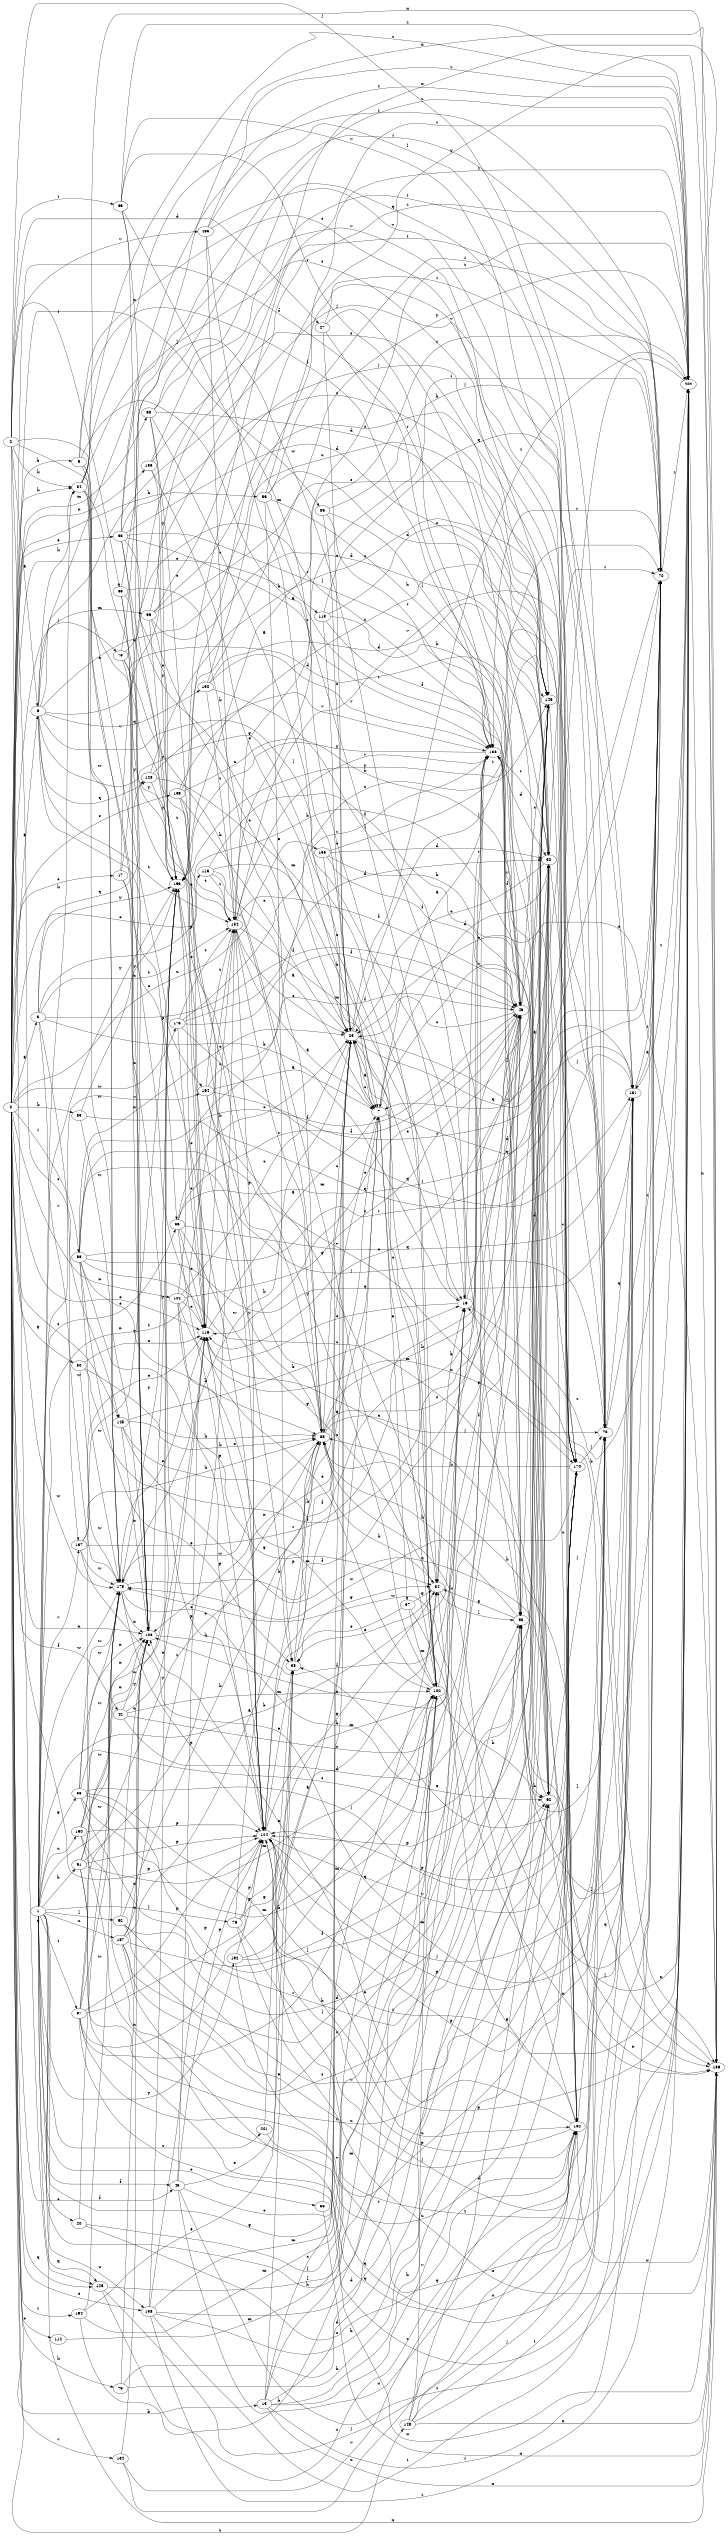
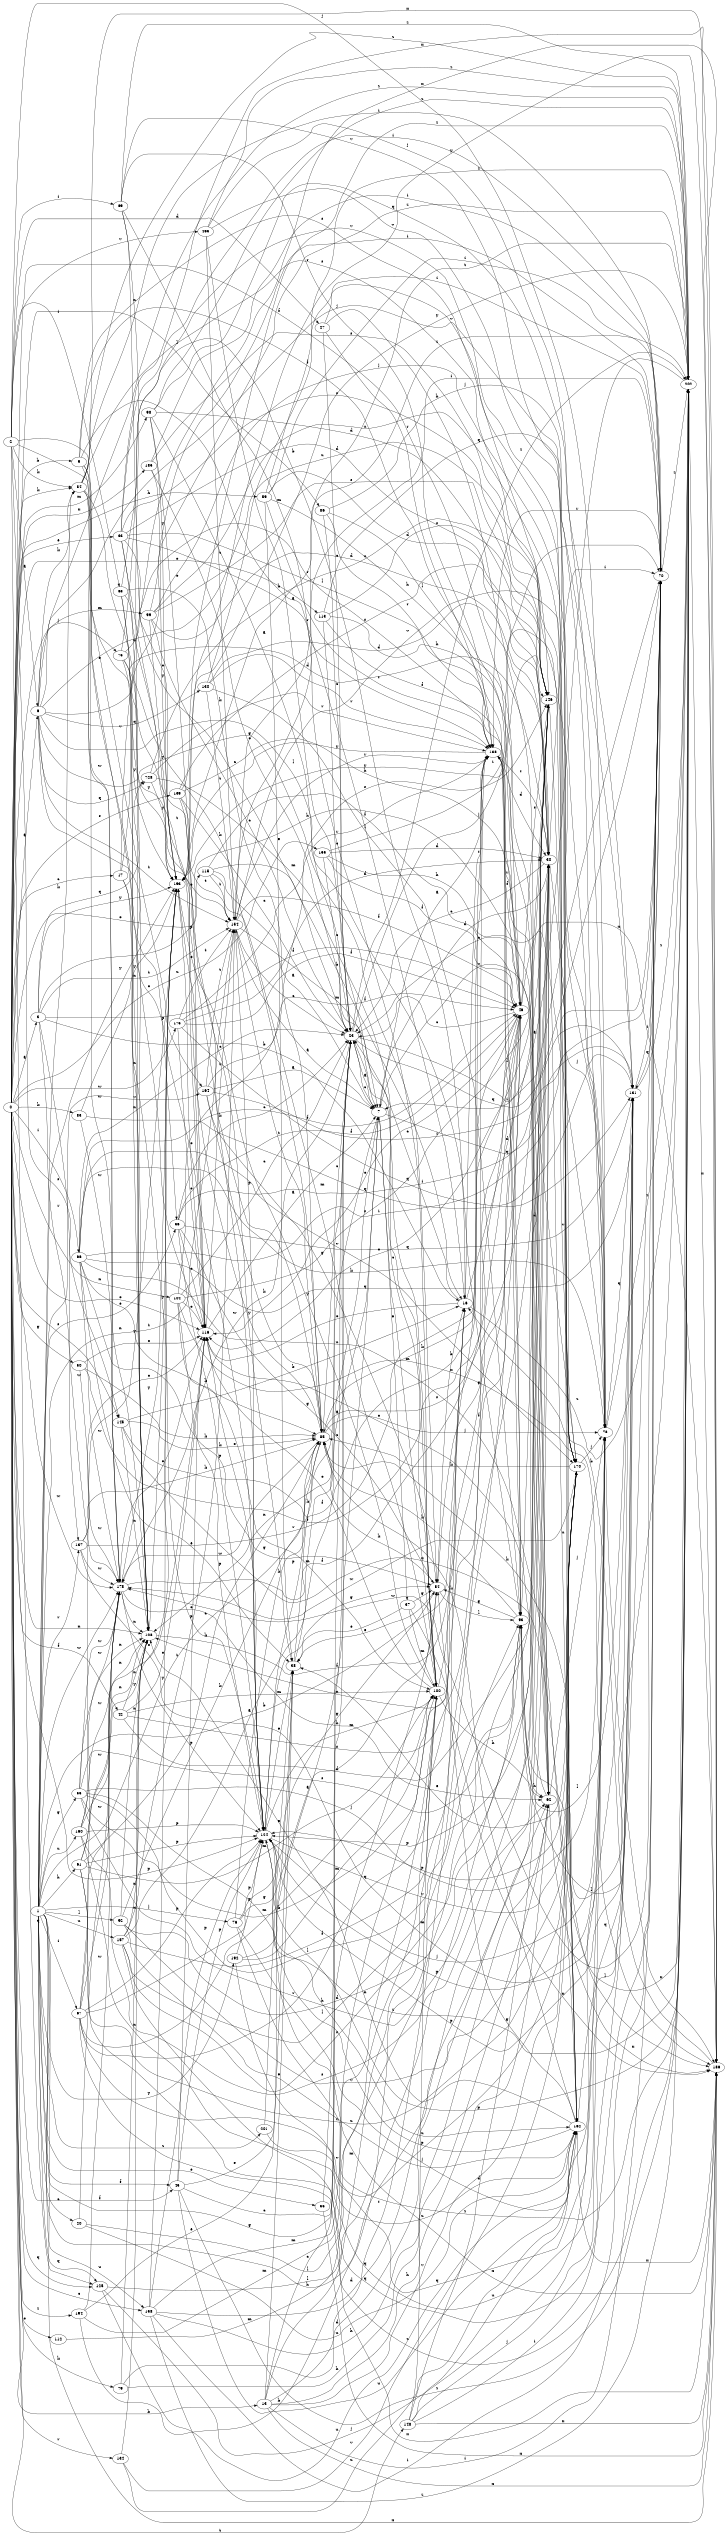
edge "68" -> "16": label "w" -> "b"
node "128": label "128" -> "728"
edge "66" -> "78": label "j" -> "k"
